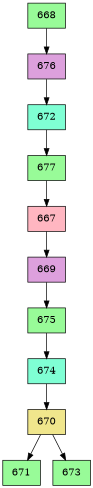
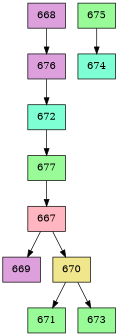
node "668": fillcolor palegreen -> plum
edge "669" -> "675": removed
edge "674" -> "670": now "667" -> "670"
